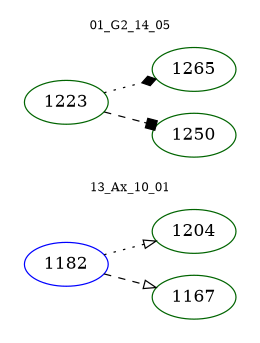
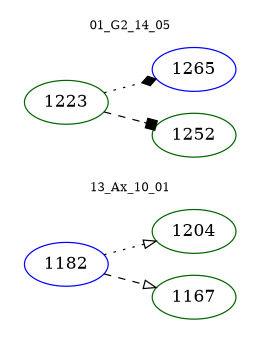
node "1265": color darkgreen -> blue
node "1250": label "1250" -> "1252"
